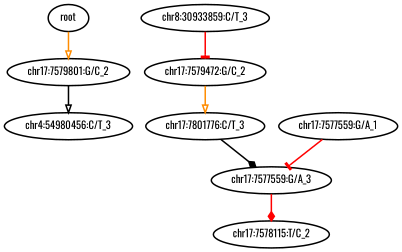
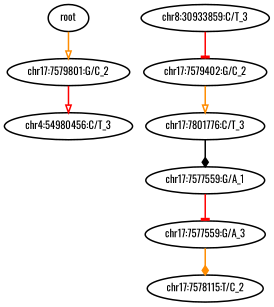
node "chr17:7579472:G/C_2": label "chr17:7579472:G/C_2" -> "chr17:7579402:G/C_2"
edge "chr17:7579801:G/C_2" -> "chr4:54980456:C/T_3": color black -> red
edge "chr17:7801776:C/T_3" -> "chr17:7577559:G/A_3": now "chr17:7801776:C/T_3" -> "chr17:7577559:G/A_1"
edge "chr17:7577559:G/A_3" -> "chr17:7578115:T/C_2": color red -> darkorange
